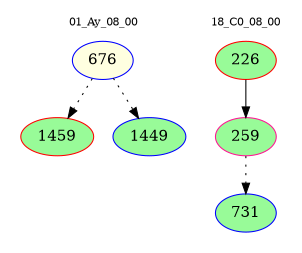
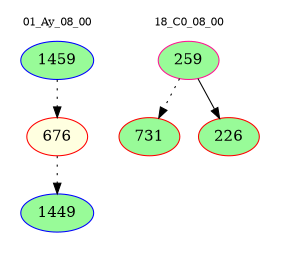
node "676": color blue -> red
edge "226" -> "259": reversed
edge "676" -> "1459": reversed
node "1459": color red -> blue
node "731": color blue -> red
